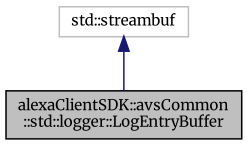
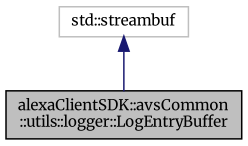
node "alexaClientSDK::avsCommon ::std::logger::LogEntryBuffer": label "alexaClientSDK::avsCommon ::std::logger::LogEntryBuffer" -> "alexaClientSDK::avsCommon ::utils::logger::LogEntryBuffer"
